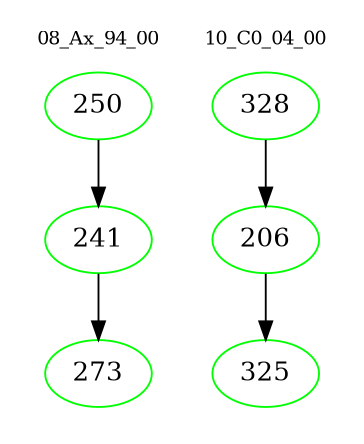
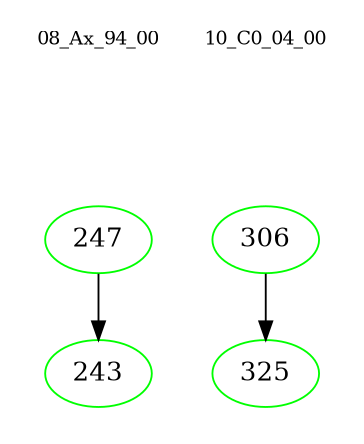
node "250": removed
node "328": removed
node "241": label "241" -> "247"
node "206": label "206" -> "306"
node "273": label "273" -> "243"
